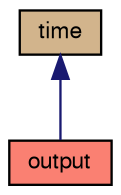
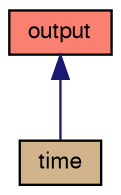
edge "output" -> "time": reversed
